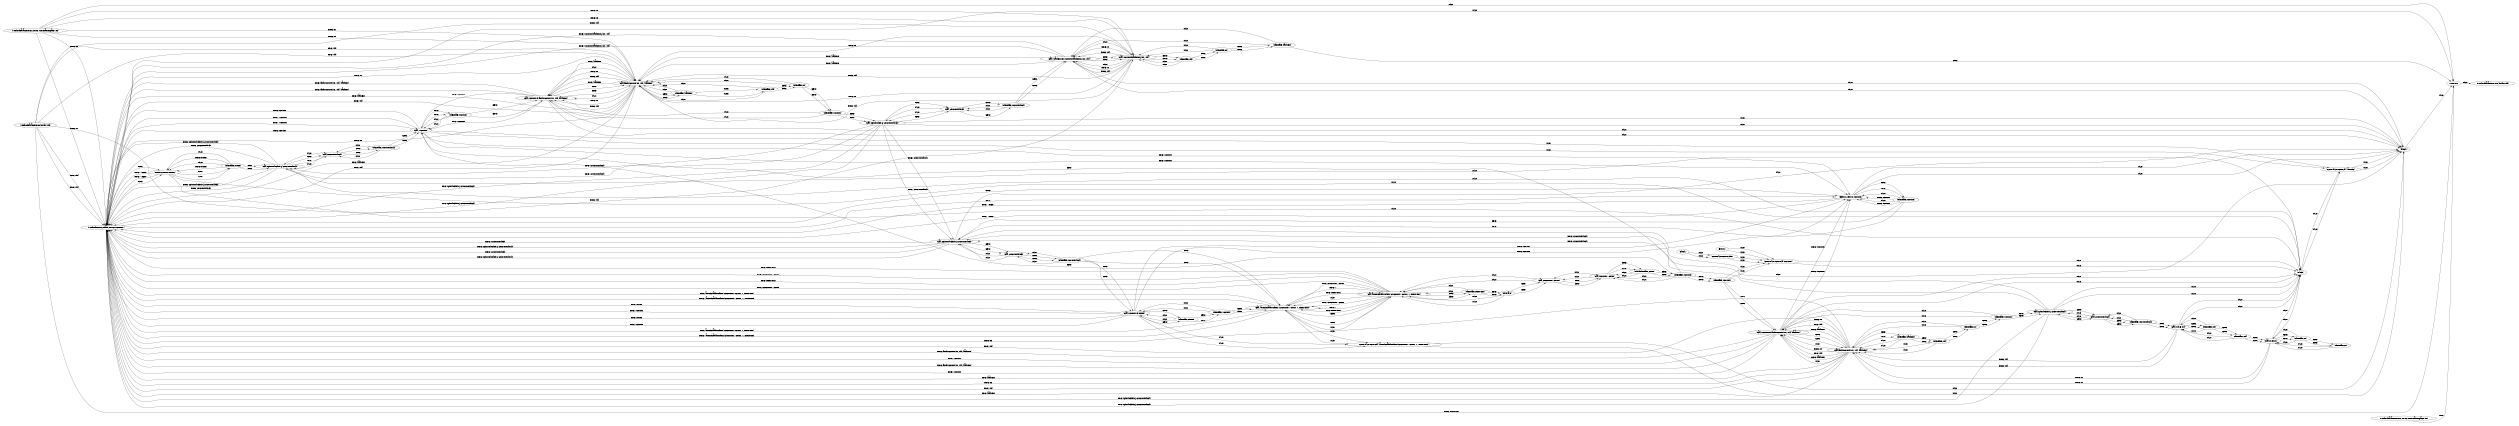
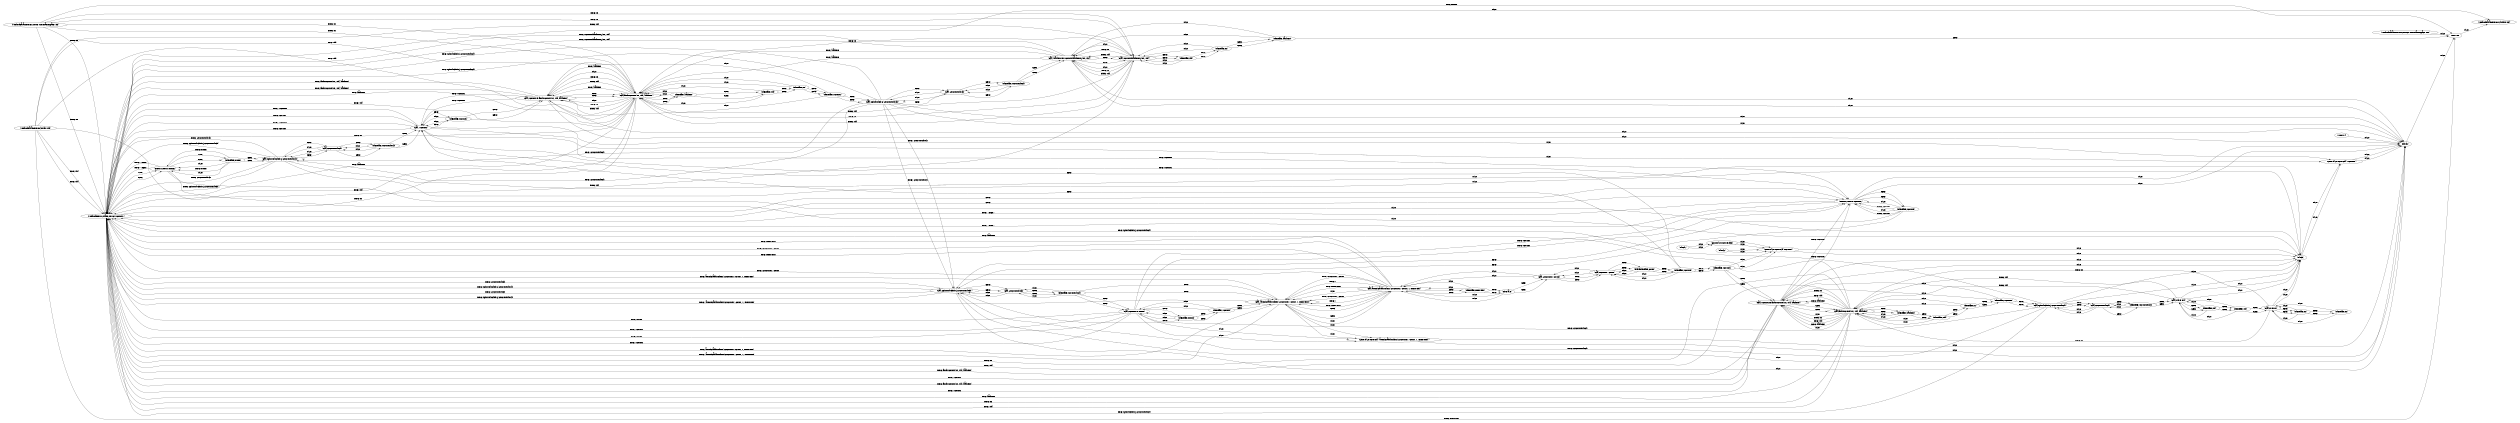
edge "(MethodParameterIn,struct user_namespace *ns)" -> "1000100": label "AST: " -> "DDG: NULL"
edge "(MethodReturn,static struct ucounts *)" -> "1000100": now "(MethodReturn,static struct ucounts *)" -> "(MethodParameterOut,kuid_t uid)"
node "1000104": added
node "(ControlStructure,if (!atomic))": label "(ControlStructure,if (!atomic))" -> "(ControlStructure,if (!ucounts))"
edge "(MethodParameterOut,struct user_namespace *ns)" -> "1000100": label "INT: " -> "AST: "
